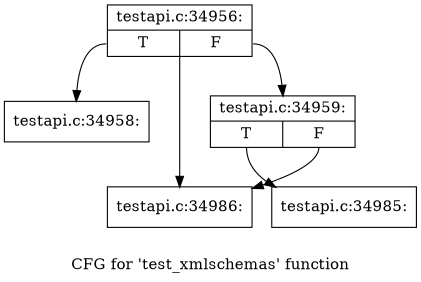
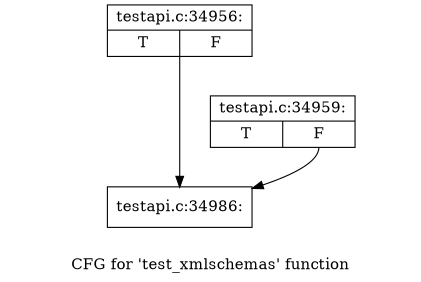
edge "testapi.c:34956:" -> "testapi.c:34959:": removed
node "testapi.c:34958:": removed
node "testapi.c:34985:": removed
